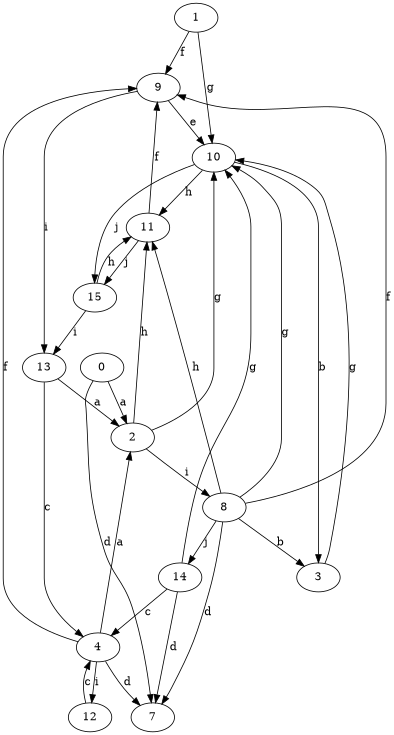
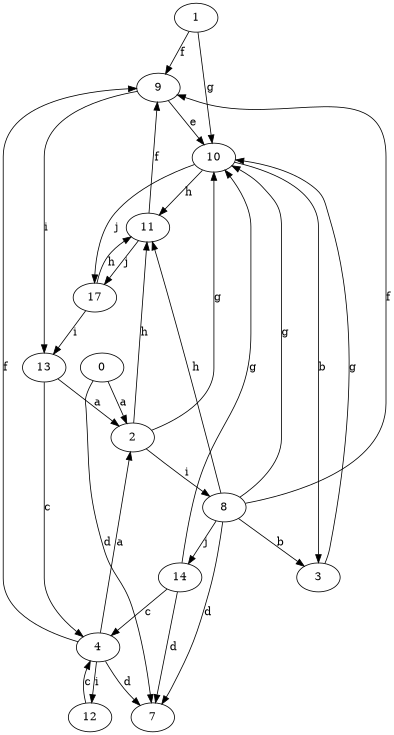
node "15": label "15" -> "17"
